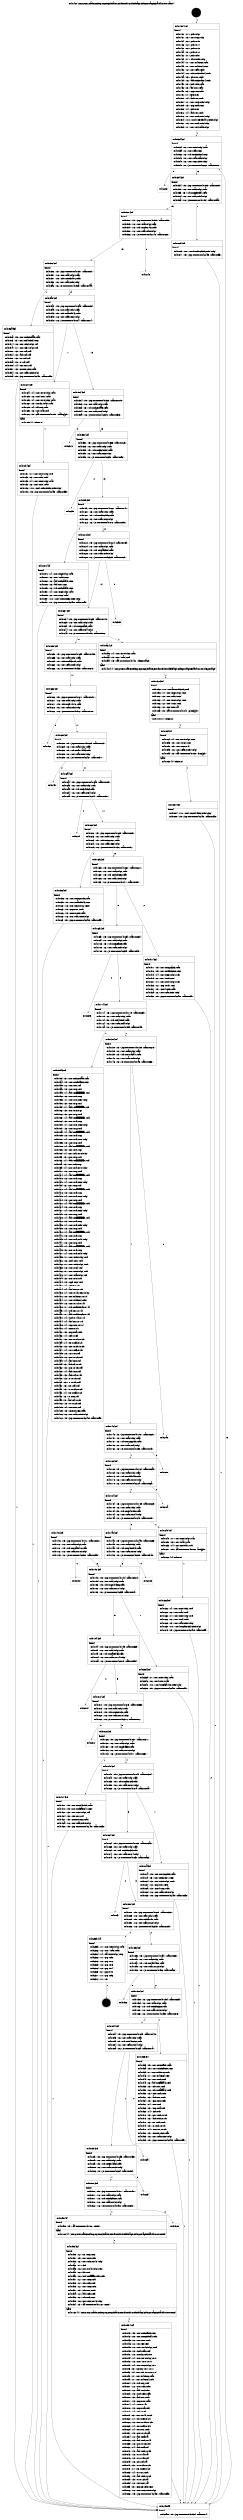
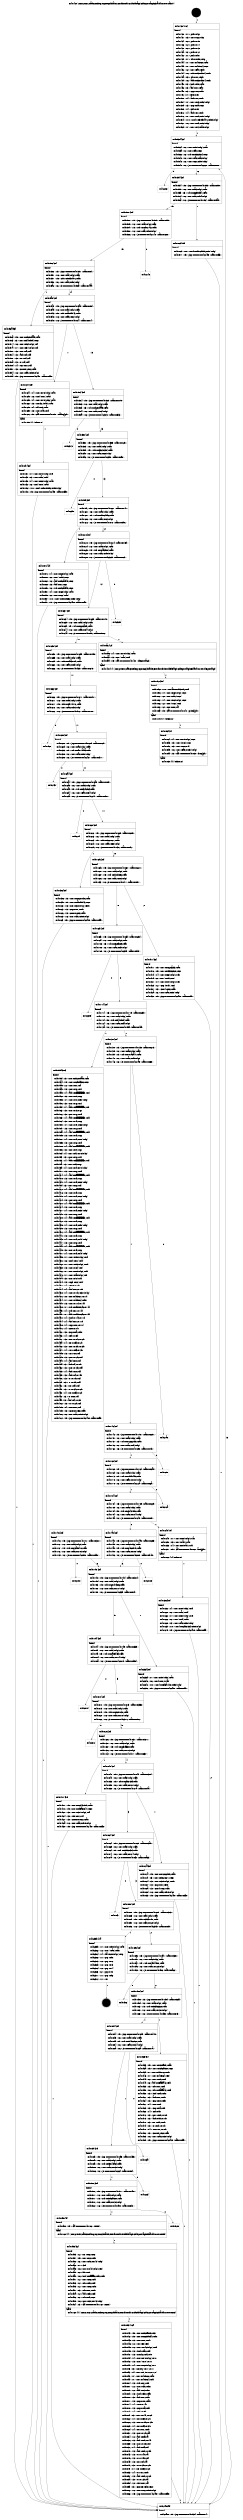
node "0x401ee4 [15]": removed
